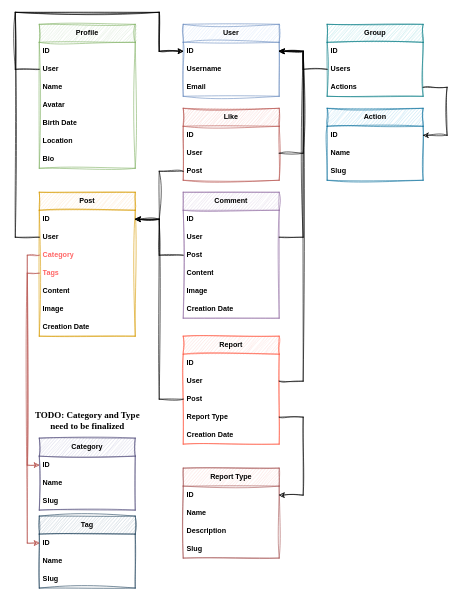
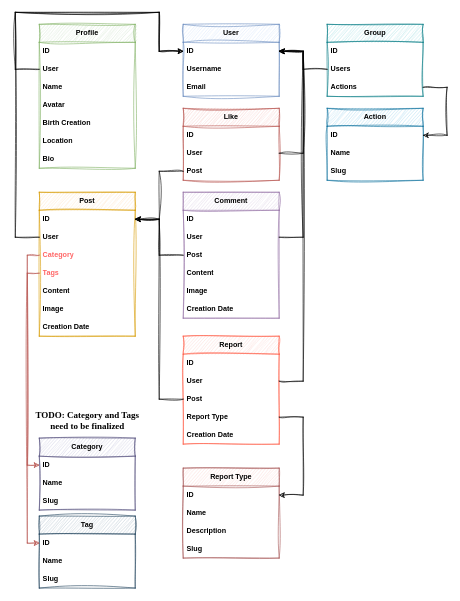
node "Birth Date": label "Birth Date" -> "Birth Creation"
node "TODO: Category and Type need to be finalized": label "TODO: Category and Type need to be finalized" -> "TODO: Category and Tags need to be finalized"
